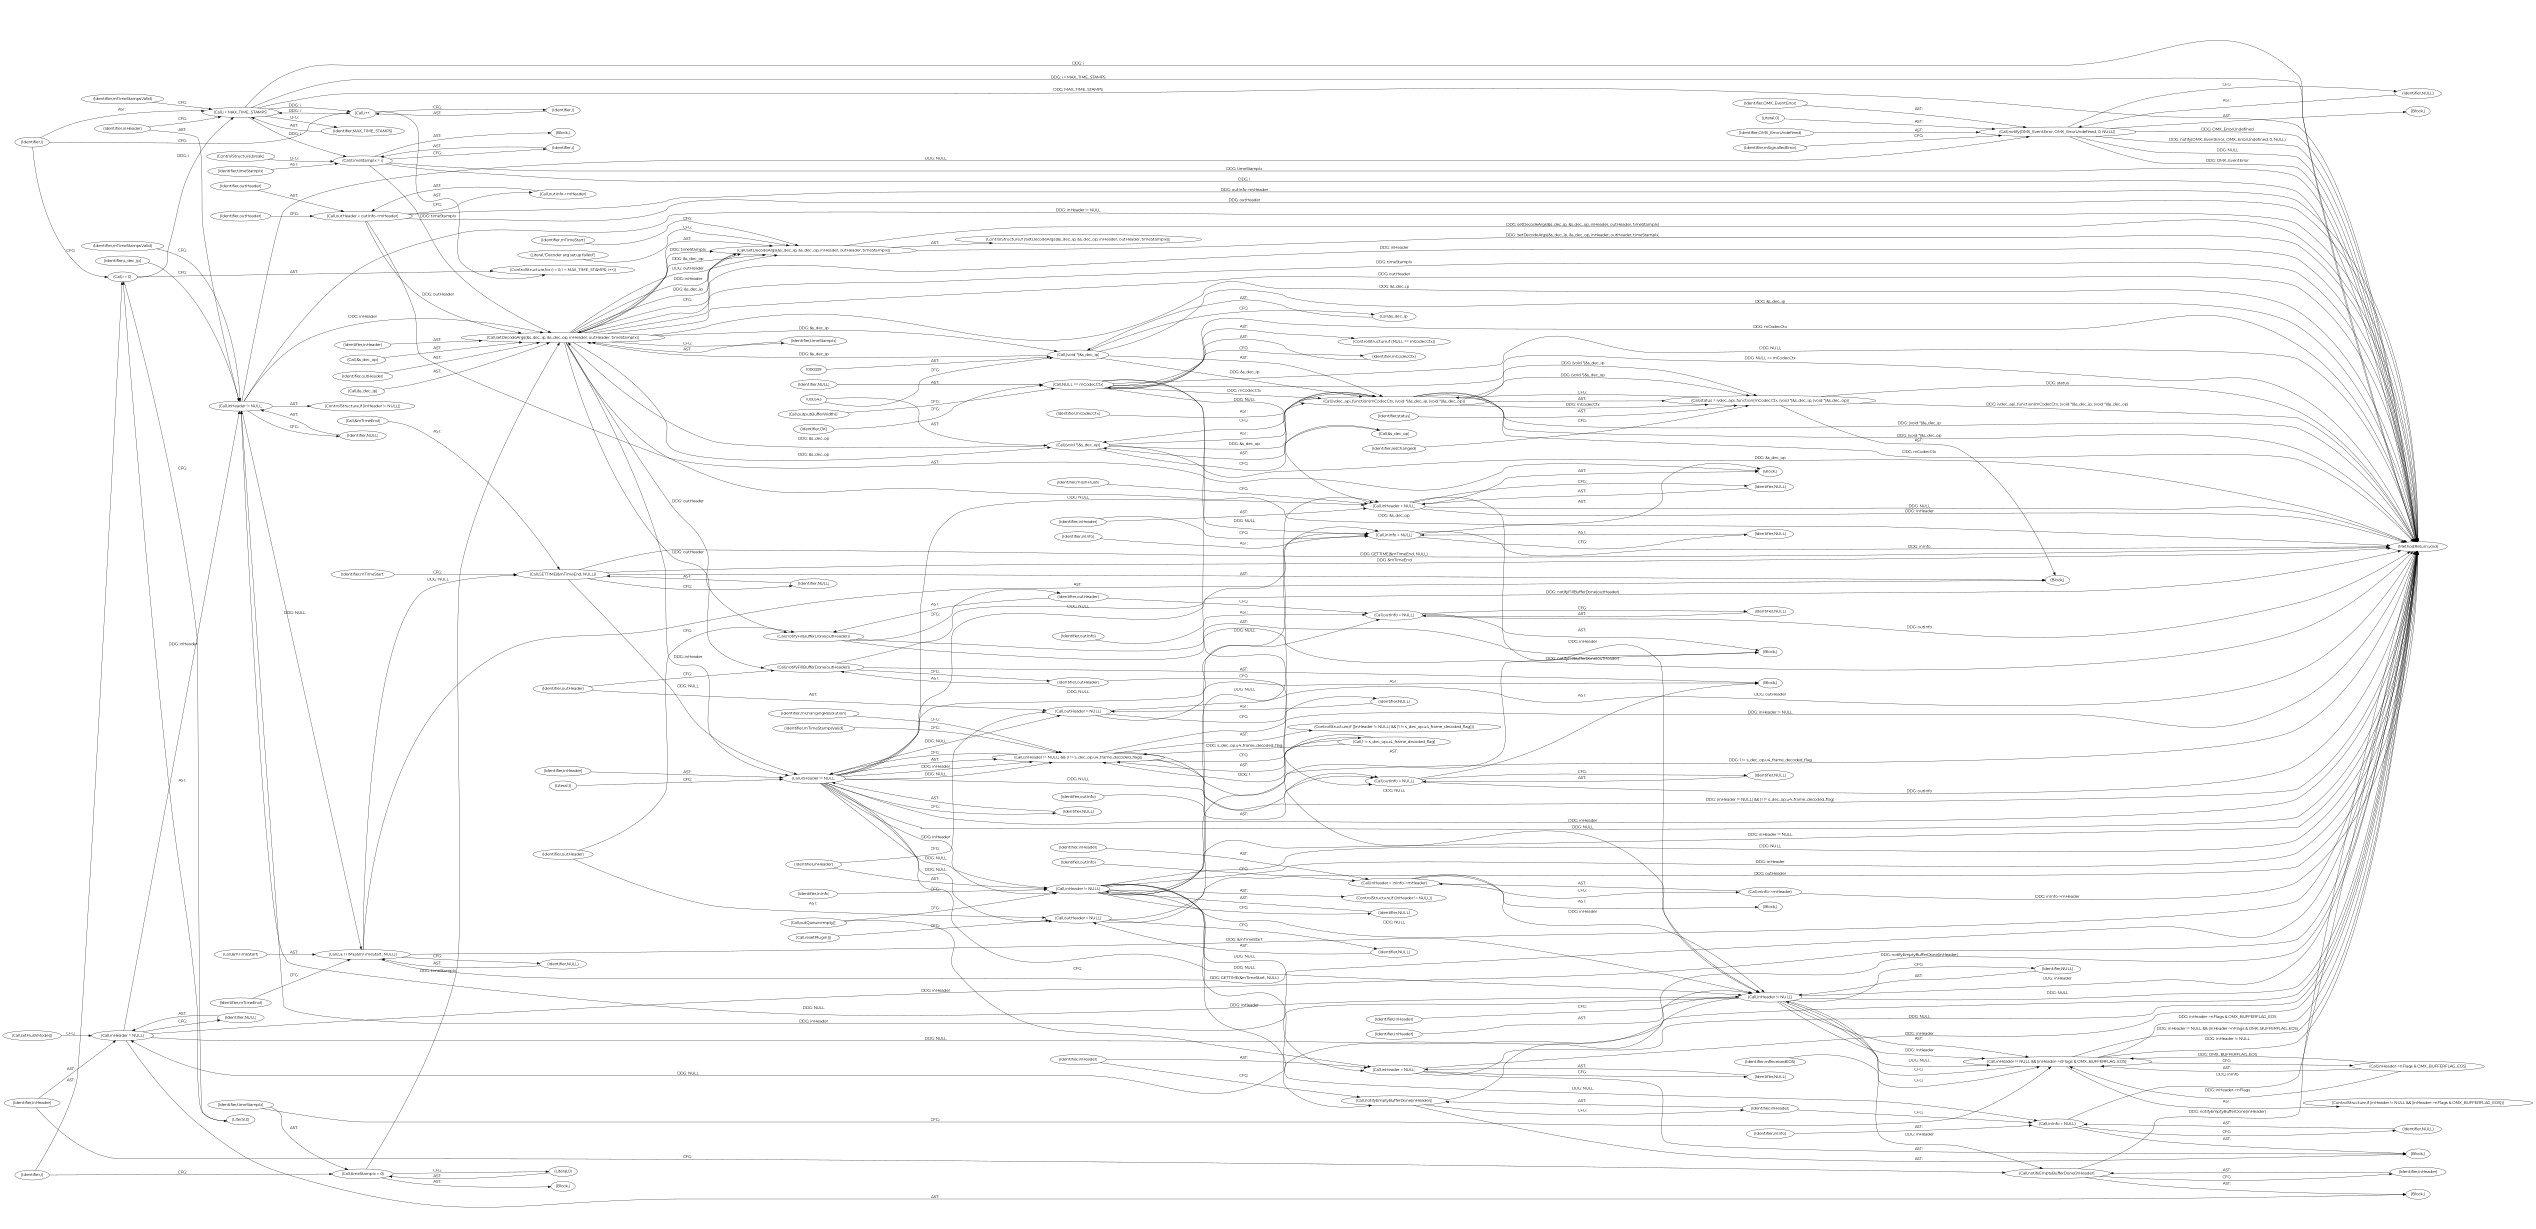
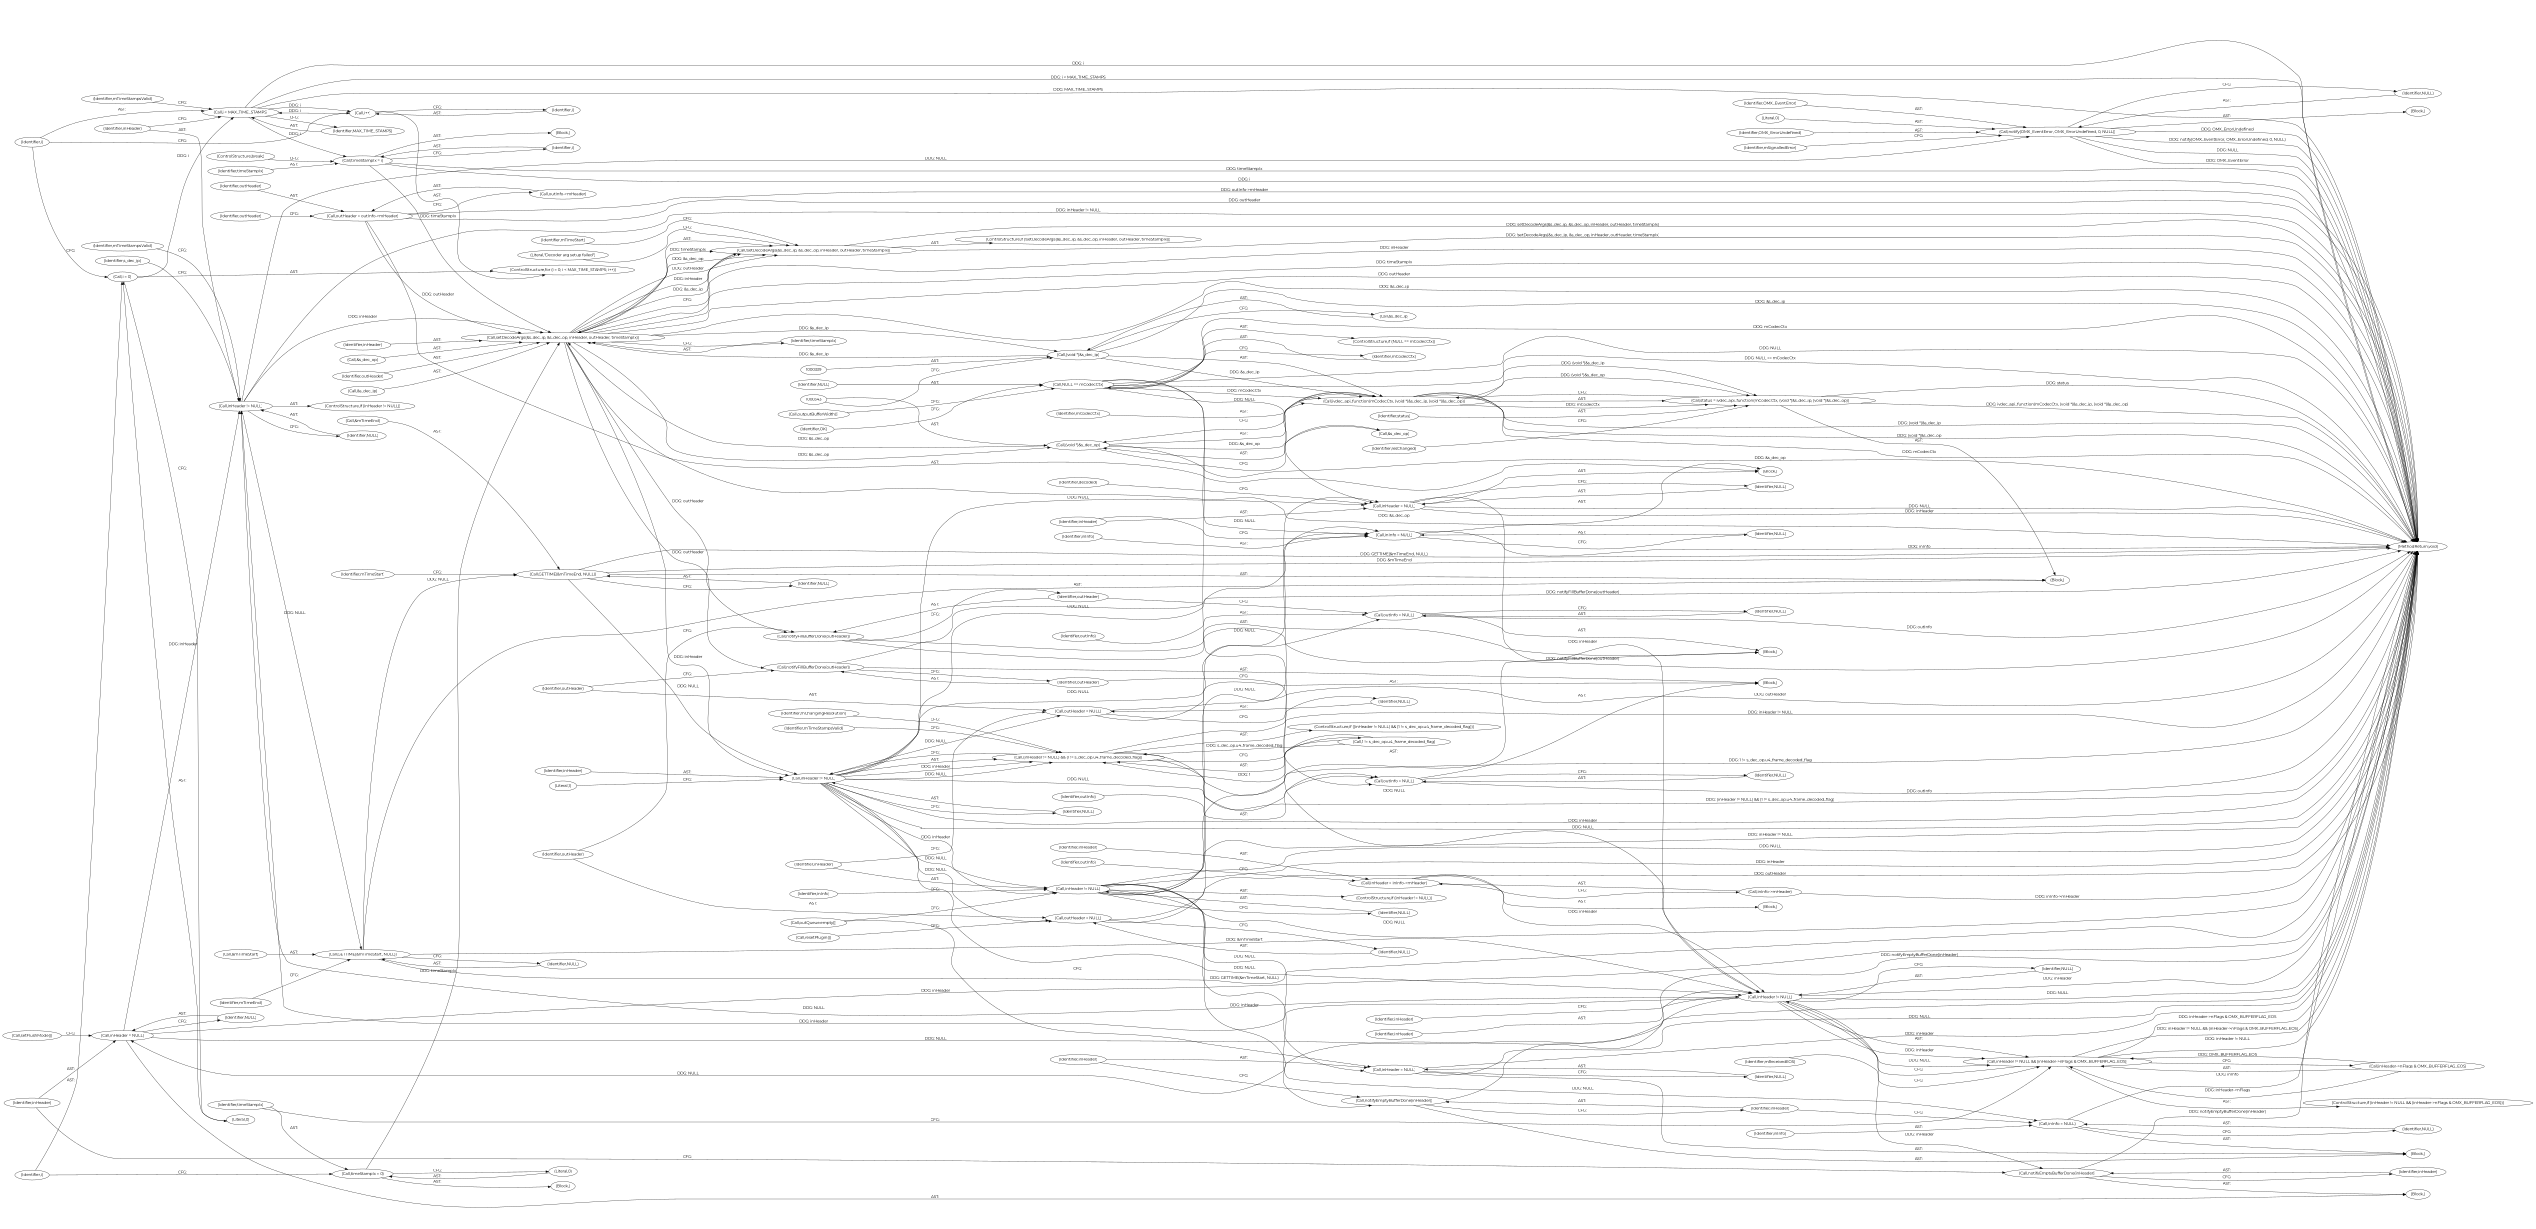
node "(Identifier,mIsInFlush)": label "(Identifier,mIsInFlush)" -> "(Identifier,decoded)"
